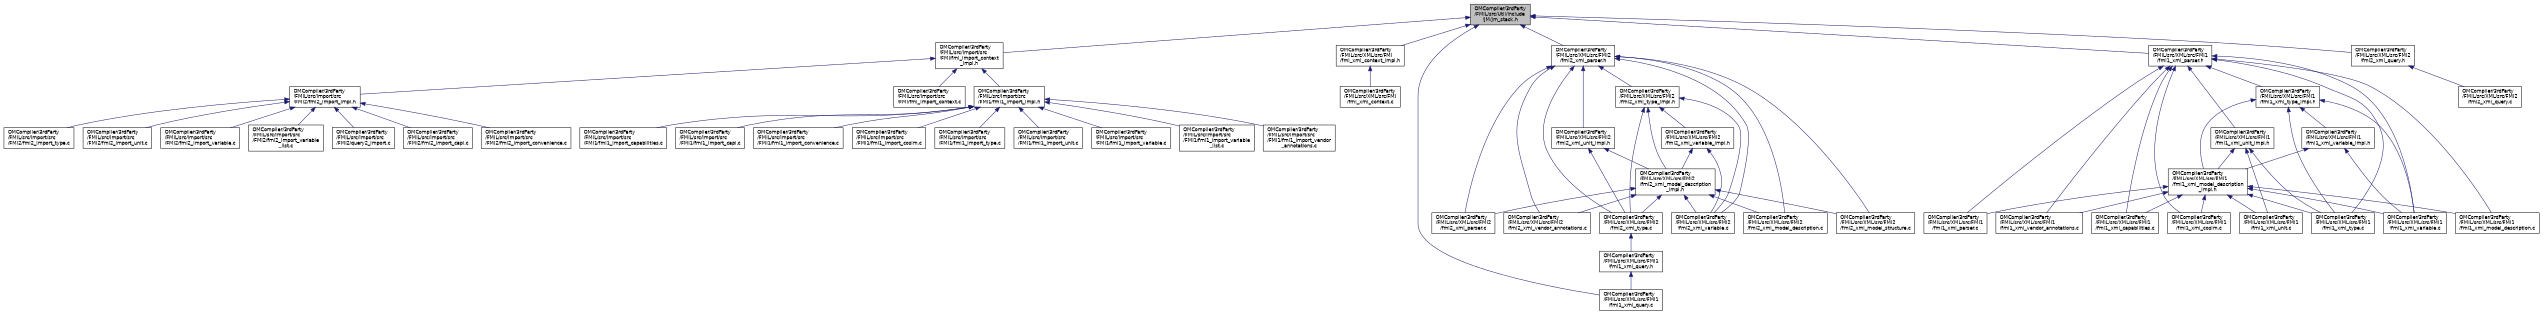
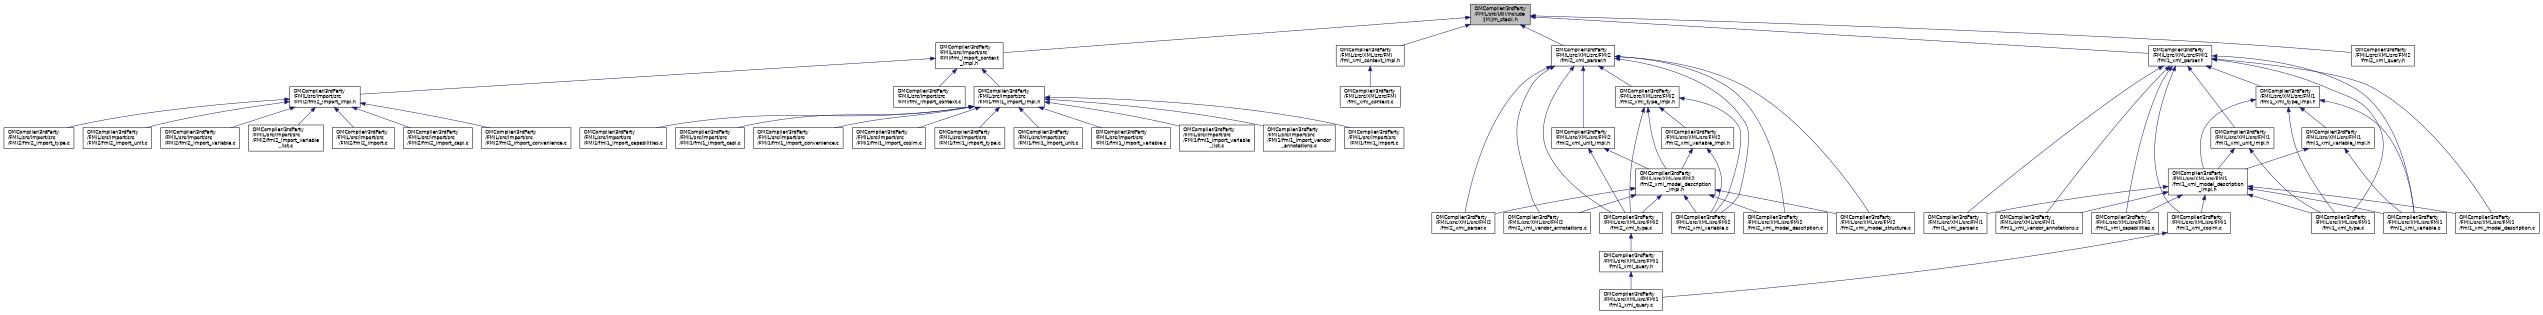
node "OMCompiler/3rdParty /FMIL/src/XML/src/FMI2 /fmi2_xml_query.c": removed
node "OMCompiler/3rdParty /FMIL/src/Import/src /FMI2/query2_import.c": label "OMCompiler/3rdParty /FMIL/src/Import/src /FMI2/query2_import.c" -> "OMCompiler/3rdParty /FMIL/src/Import/src /FMI2/fmi2_import.c"
node "OMCompiler/3rdParty /FMIL/src/Import/src /FMI1/fmi1_import.c": added
edge "OMCompiler/3rdParty /FMIL/src/XML/src/FMI1 /fmi1_xml_query.c" -> "OMCompiler/3rdParty /FMIL/src/Util/include /JM/jm_stack.h": now "OMCompiler/3rdParty /FMIL/src/XML/src/FMI1 /fmi1_xml_query.c" -> "OMCompiler/3rdParty /FMIL/src/XML/src/FMI1 /fmi1_xml_cosim.c"
node "OMCompiler/3rdParty /FMIL/src/XML/src/FMI1 /fmi1_xml_unit.c": removed
